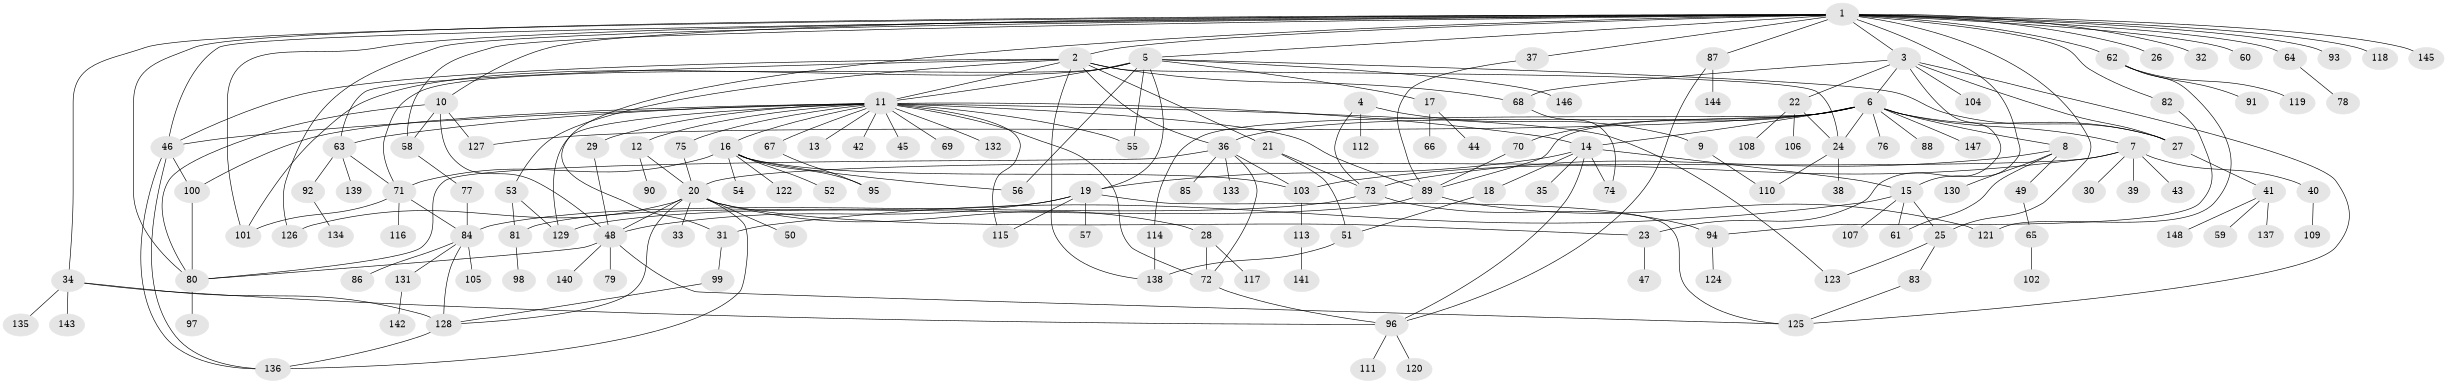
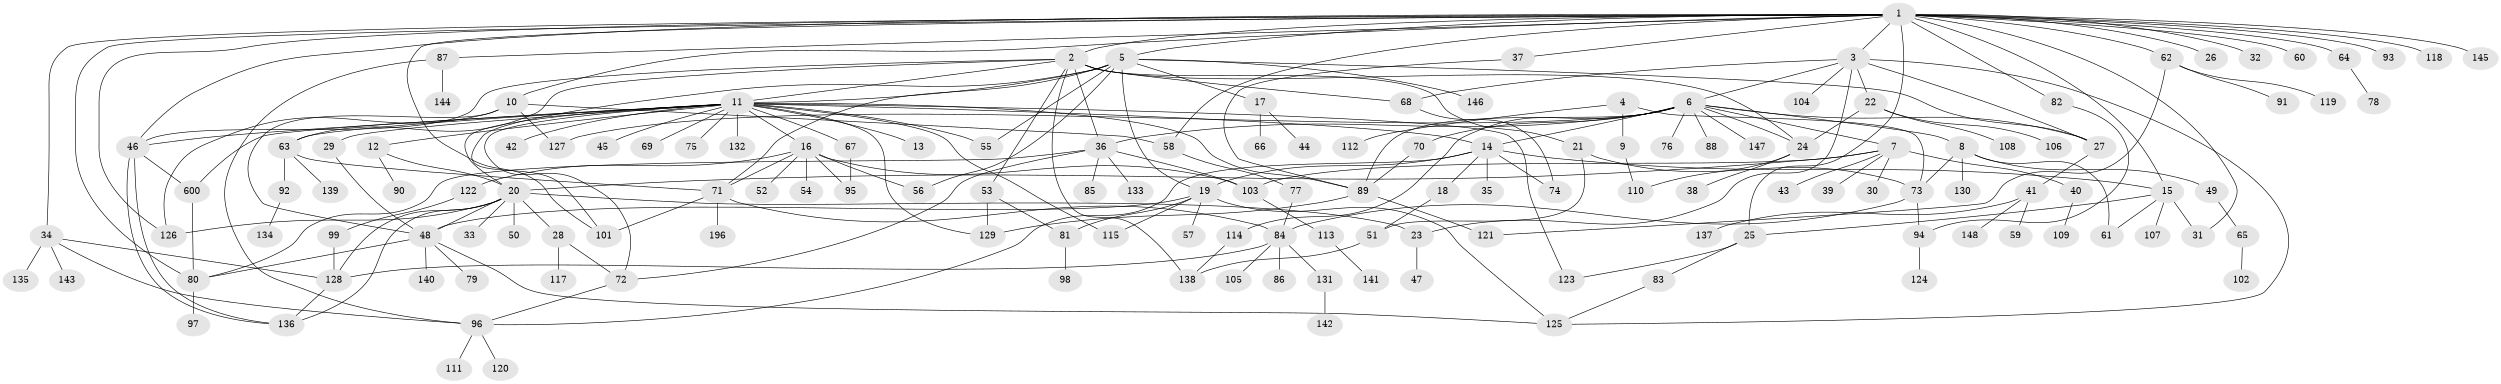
edge "10" -- "80": now "10" -- "126"
edge "75" -- "20": now "11" -- "20"
node "100": label "100" -> "600"
node "116": label "116" -> "196"
edge "31" -- "99": now "122" -- "99"
